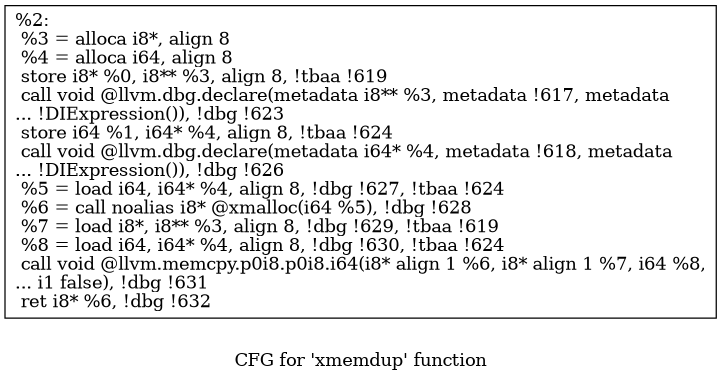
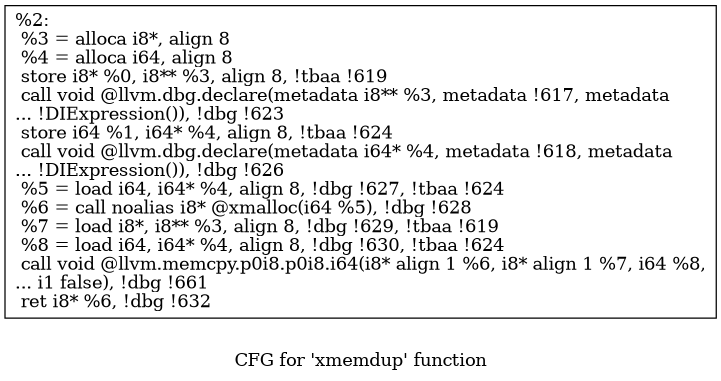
node "%2:": text "... i1 false), !dbg !631" -> "... i1 false), !dbg !661"
